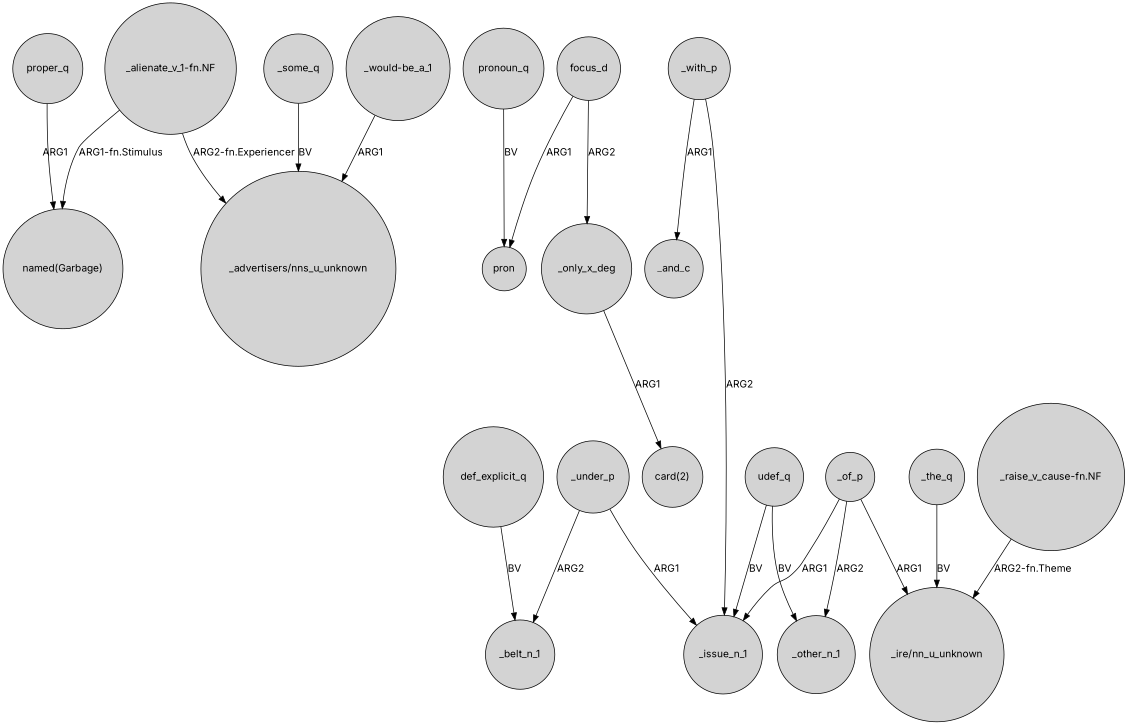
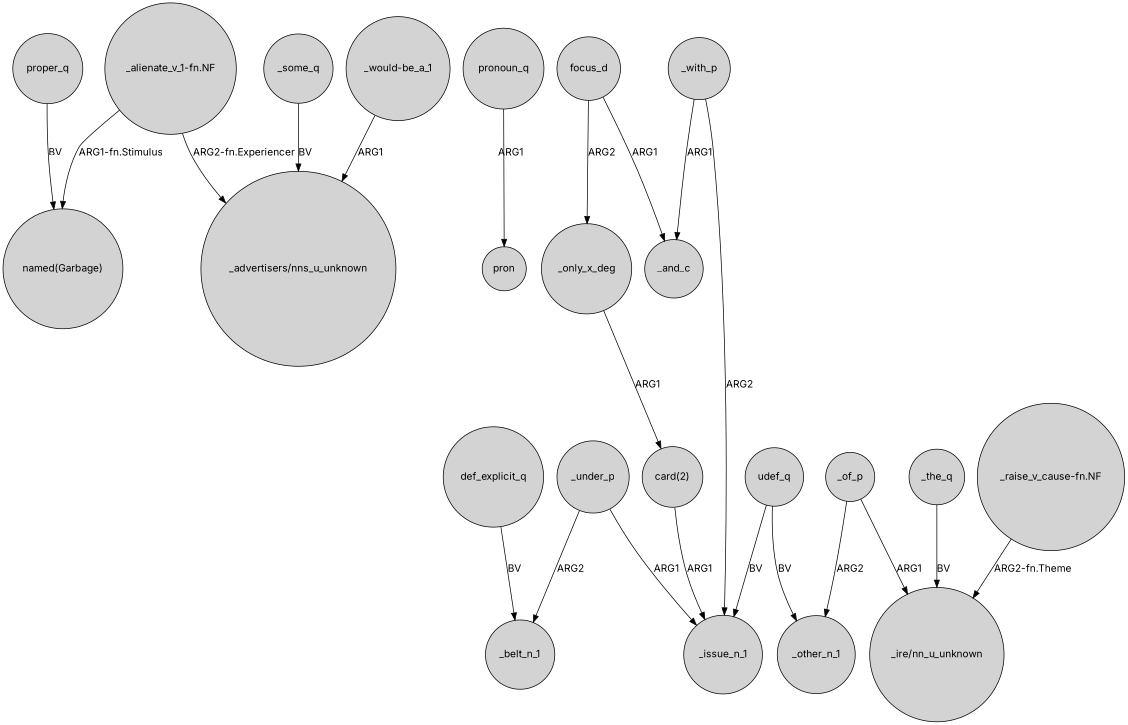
edge "proper_q" -> "named(Garbage)": label "ARG1" -> "BV"
edge "pronoun_q" -> "pron": label "BV" -> "ARG1"
edge "focus_d" -> "pron": now "focus_d" -> "_and_c"
edge "_of_p" -> "_issue_n_1": now "card(2)" -> "_issue_n_1"
